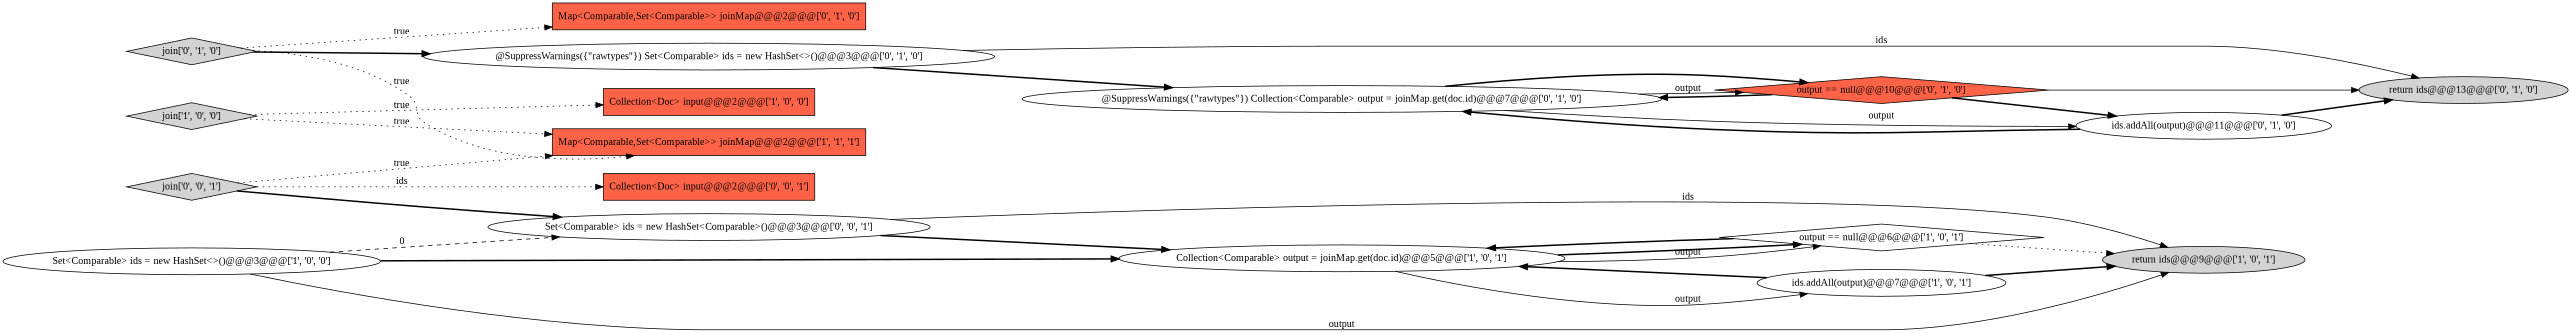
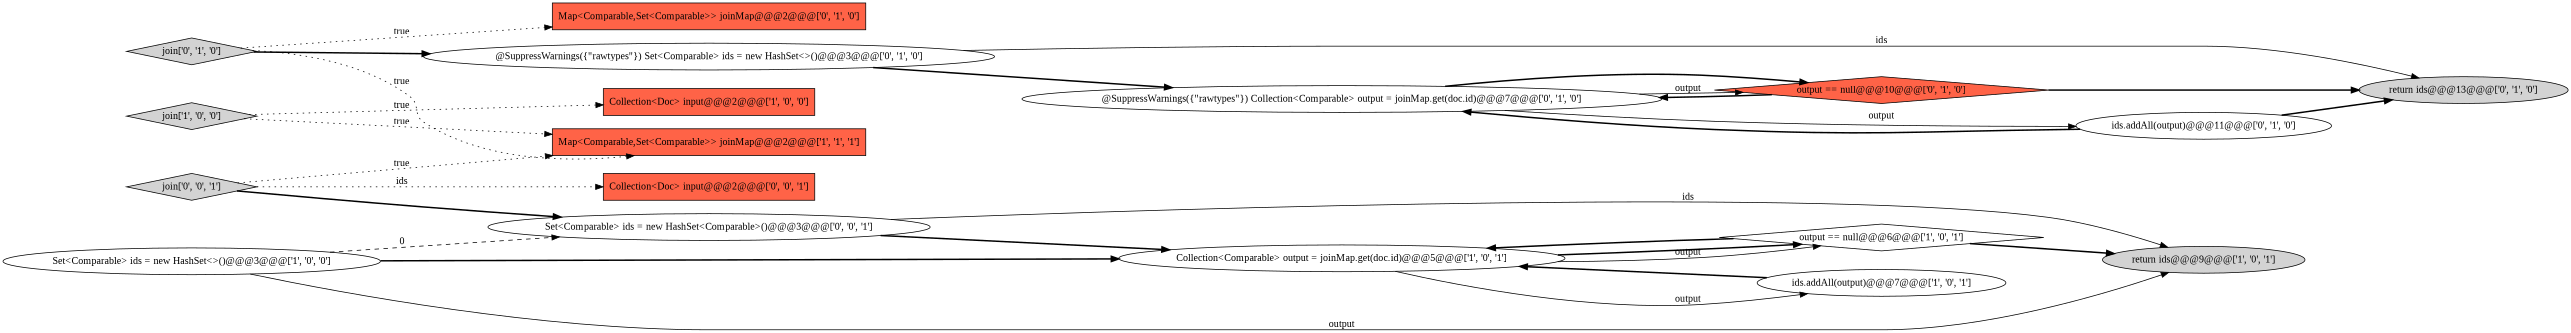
edge "output == null@@@10@@@['0', '1', '0']" -> "return ids@@@13@@@['0', '1', '0']": style solid -> bold
edge "output == null@@@10@@@['0', '1', '0']" -> "ids.addAll(output)@@@11@@@['0', '1', '0']": removed
edge "output == null@@@6@@@['1', '0', '1']" -> "return ids@@@9@@@['1', '0', '1']": style dotted -> bold
edge "ids.addAll(output)@@@7@@@['1', '0', '1']" -> "return ids@@@9@@@['1', '0', '1']": removed
